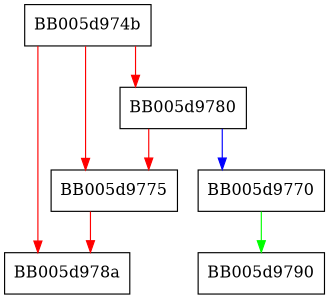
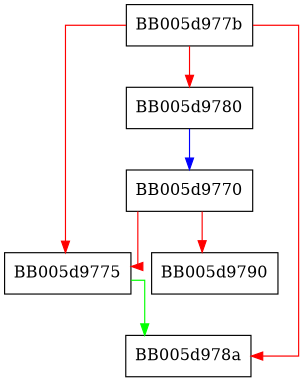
node "BB005d974b": label "BB005d974b" -> "BB005d977b"
edge "BB005d9780" -> "BB005d9775": now "BB005d9770" -> "BB005d9775"
edge "BB005d9775" -> "BB005d978a": color red -> green
edge "BB005d9770" -> "BB005d9790": color green -> red
